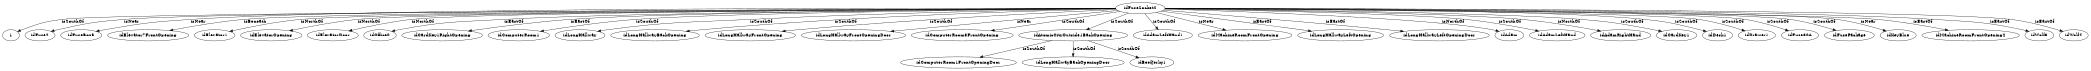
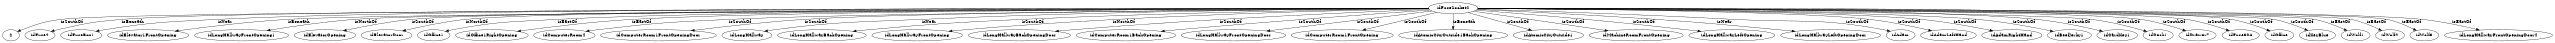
edge "idFuseSocket2" -> "idFuse2": label "isNear" -> "isBeneath"
edge "idFuseSocket2" -> "idElevatorOpening": label "isNorthOf" -> "isSouthOf"
edge "idFuseSocket2" -> "idLongHallway": label "isSouthOf" -> "isNear"
edge "idFuseSocket2" -> "idLongHallwayFrontOpening": label "isSouthOf" -> "isNorthOf"
edge "idFuseSocket2" -> "idLongHallwayFrontOpeningDoor": label "isNear" -> "isSouthOf"
edge "idFuseSocket2" -> "idAtomicCityOutside1BackOpening": label "isSouthOf" -> "isBeneath"
edge "idFuseSocket2" -> "idMachineRoomFrontOpening": label "isNear" -> "isSouthOf"
edge "idFuseSocket2" -> "idLongHallwayLeftOpening": label "isEastOf" -> "isSouthOf"
edge "idFuseSocket2" -> "idLongHallwayLeftOpeningDoor": label "isEastOf" -> "isNear"
edge "idFuseSocket2" -> "idAdam": label "isNorthOf" -> "isSouthOf"
edge "idFuseSocket2" -> "idAdamRightHand": label "isNorthOf" -> "isSouthOf"
edge "idFuseSocket2" -> "idKeyBlue": label "isNear" -> "isSouthOf"
node "1": label "1" -> "2"
node "idFuseBox5": label "idFuseBox5" -> "idFuseBox1"
node "idElevator7FrontOpening": label "idElevator7FrontOpening" -> "idElevator1FrontOpening"
node "idElevator1": label "idElevator1" -> "idLongHallwayFrontOpening1"
node "idOffice0": label "idOffice0" -> "idOffice1"
node "idCardKey1RightOpening": label "idCardKey1RightOpening" -> "idOffice1RightOpening"
node "idComputerRoom1": label "idComputerRoom1" -> "idComputerRoom4"
node "idComputerRoom8FrontOpening": label "idComputerRoom8FrontOpening" -> "idComputerRoom1FrontOpening"
node "idComputerRoom1BackOpening": added
node "idAdamLeftHand1": label "idAdamLeftHand1" -> "idAtomicCityOutside1"
node "idDrawer1": label "idDrawer1" -> "idDrawer7"
node "idFusePackage": label "idFusePackage" -> "idOffice"
node "idMachineRoomFrontOpening2": label "idMachineRoomFrontOpening2" -> "idWolf2"
node "idWolf4": label "idWolf4" -> "idLongHallwayFrontOpeningDoor4"
node "idWolf1": added
edge "idAtomicCityOutside1BackOpening" -> "idLongHallwayBackOpeningDoor": now "idFuseSocket2" -> "idLongHallwayBackOpeningDoor"
edge "idAtomicCityOutside1BackOpening" -> "idComputerRoom1FrontOpeningDoor": now "idFuseSocket2" -> "idComputerRoom1FrontOpeningDoor"
edge "idAtomicCityOutside1BackOpening" -> "idBeefJerky1": now "idFuseSocket2" -> "idBeefJerky1"
